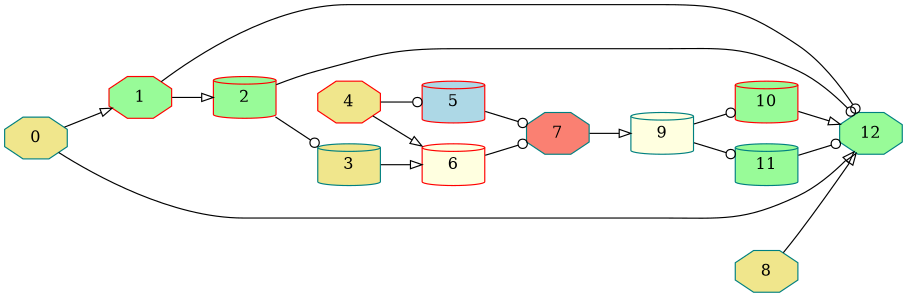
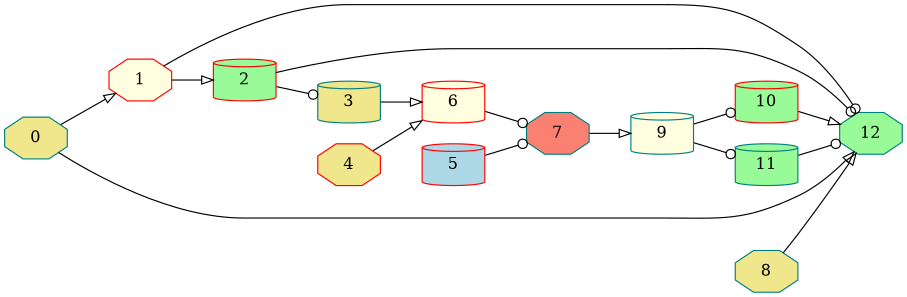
node "1": fillcolor palegreen -> lightyellow
edge "4" -> "5": removed
